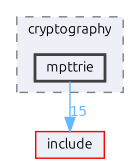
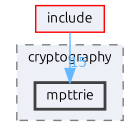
edge "mpttrie" -> "include": reversed
